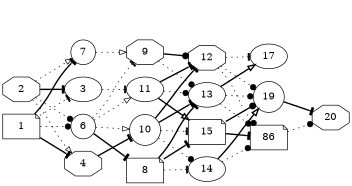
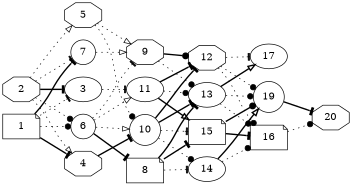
node "5": added
edge "2" -> "7": arrowhead onormal -> tee
node "86": label "86" -> "16"
